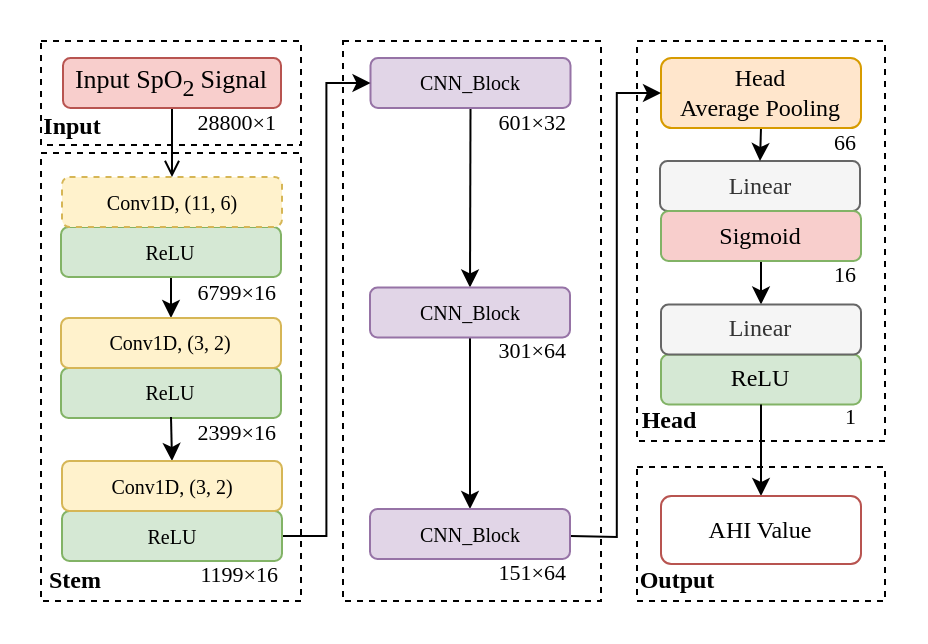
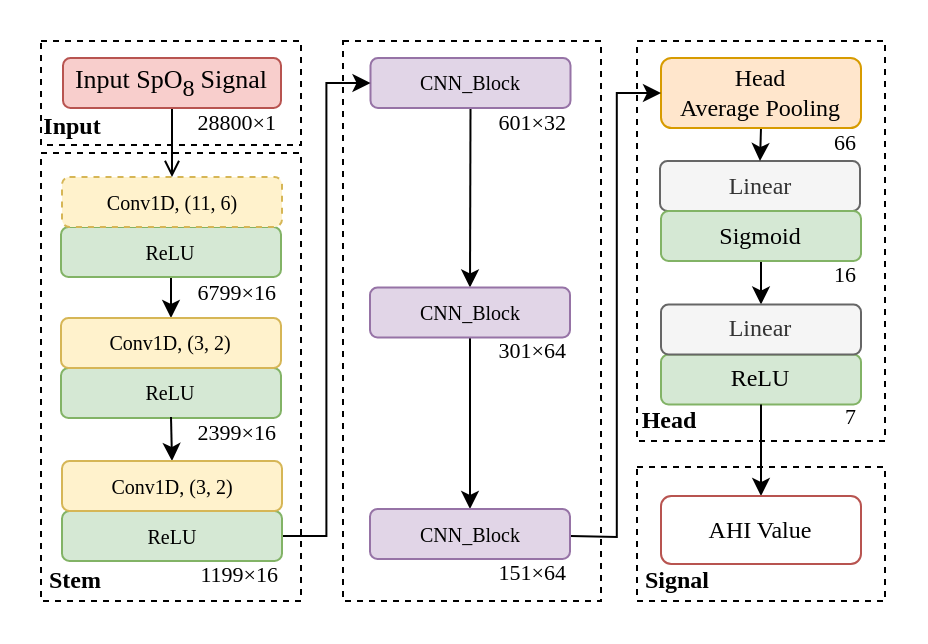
node "Input SpO2 Signal": label "Input SpO2 Signal" -> "Input SpO8 Signal"
node "Sigmoid": fillcolor #f8cecc -> #d5e8d4
node "1": label "1" -> "7"
node "Output": label "Output" -> "Signal"
